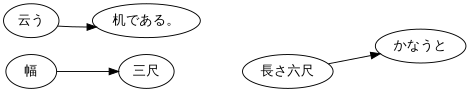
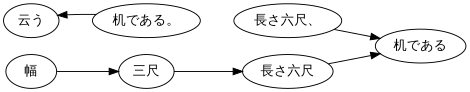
node "長さ六尺、": added
edge "云う" -> "机である。": reversed
node "かなうと": label "かなうと" -> "机である"
edge "三尺" -> "長さ六尺": added
